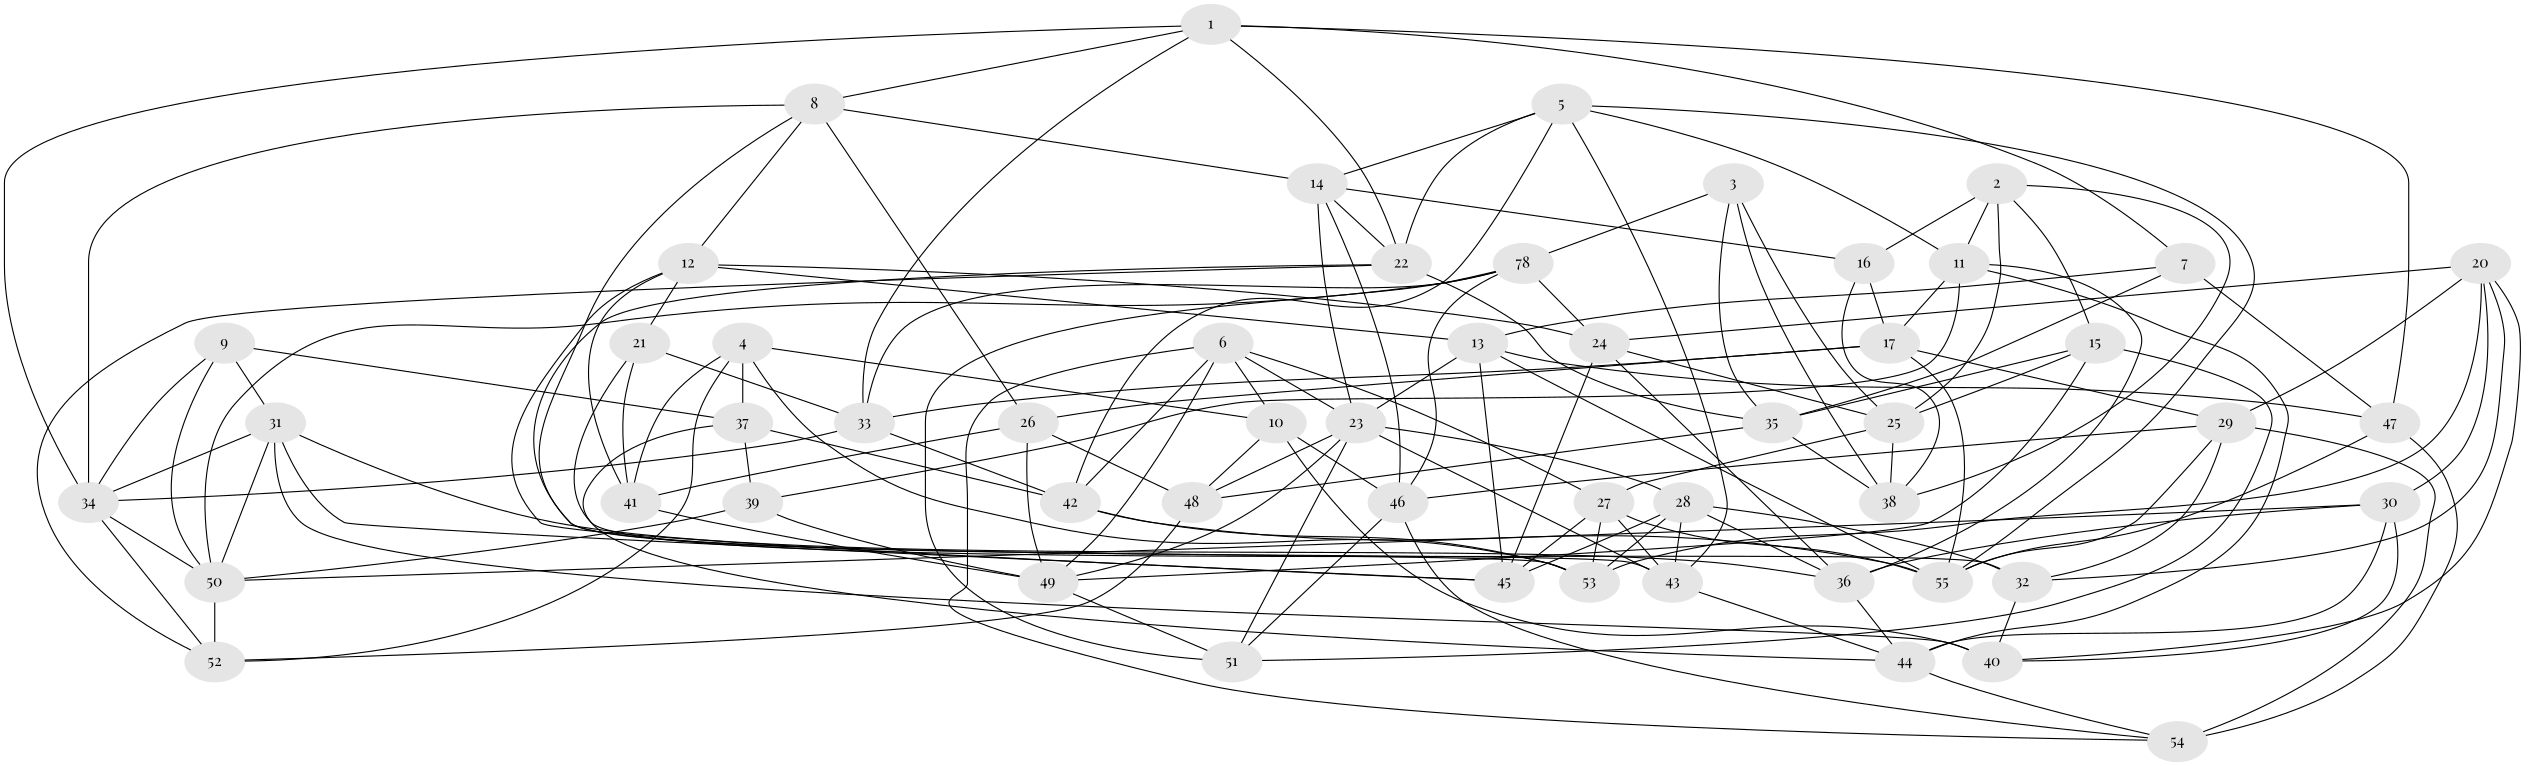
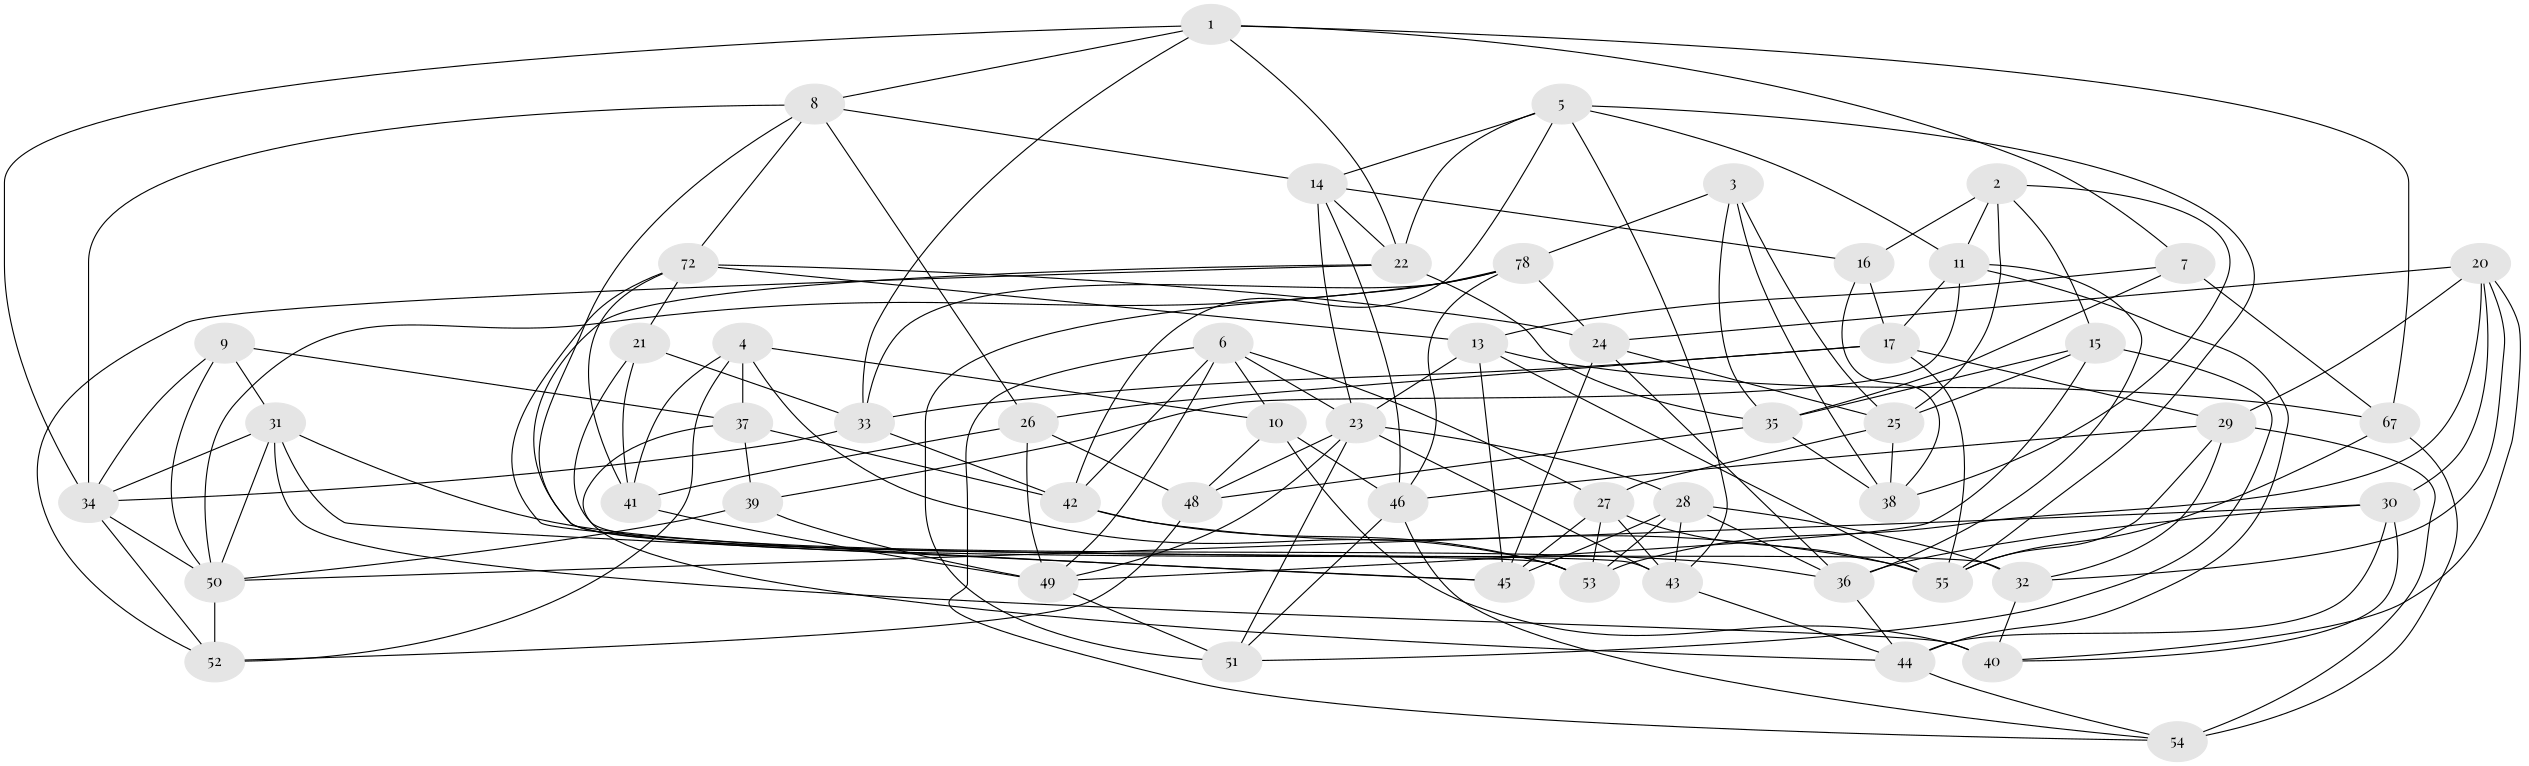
node "12": label "12" -> "72"
node "47": label "47" -> "67"
